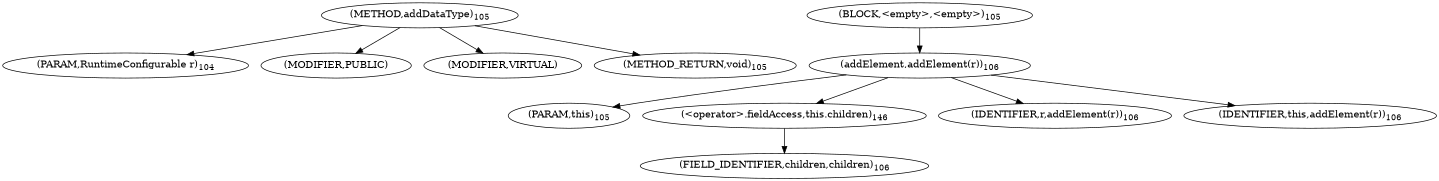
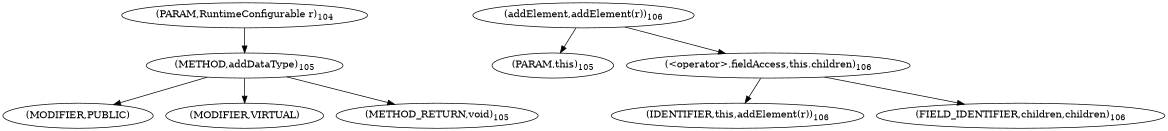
node "(BLOCK,<empty>,<empty>)": removed
edge "(METHOD,addDataType)" -> "(PARAM,RuntimeConfigurable r)": reversed
edge "(addElement,addElement(r))" -> "(IDENTIFIER,this,addElement(r))": now "(<operator>.fieldAccess,this.children)" -> "(IDENTIFIER,this,addElement(r))"
node "(<operator>.fieldAccess,this.children)": text "146" -> "106"
node "(IDENTIFIER,r,addElement(r))": removed
